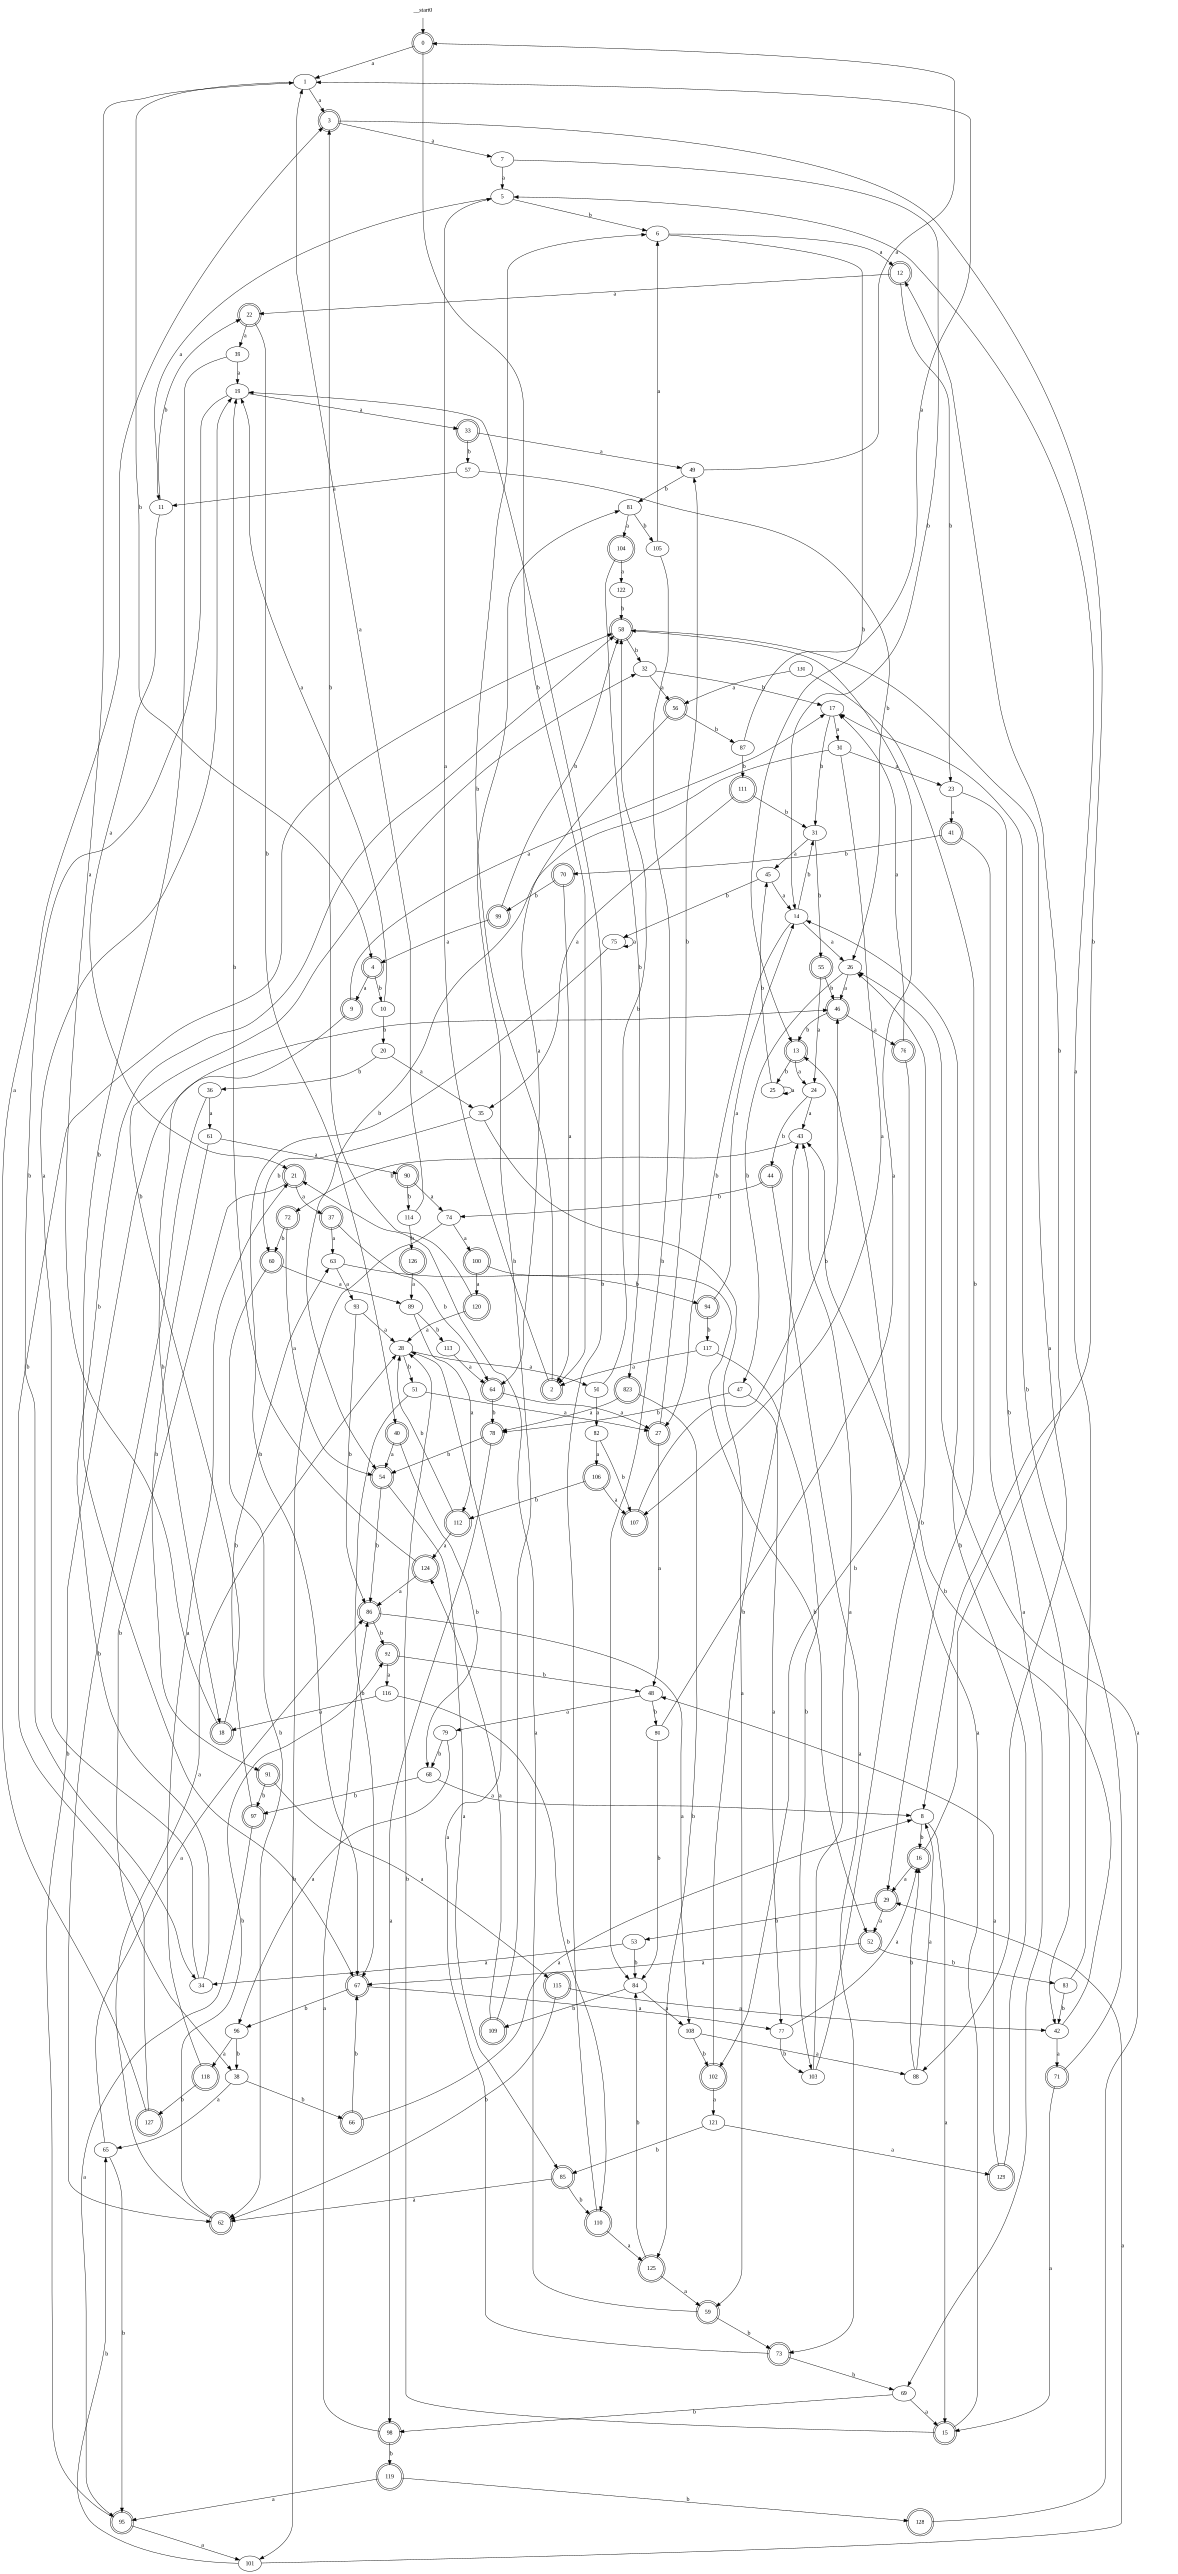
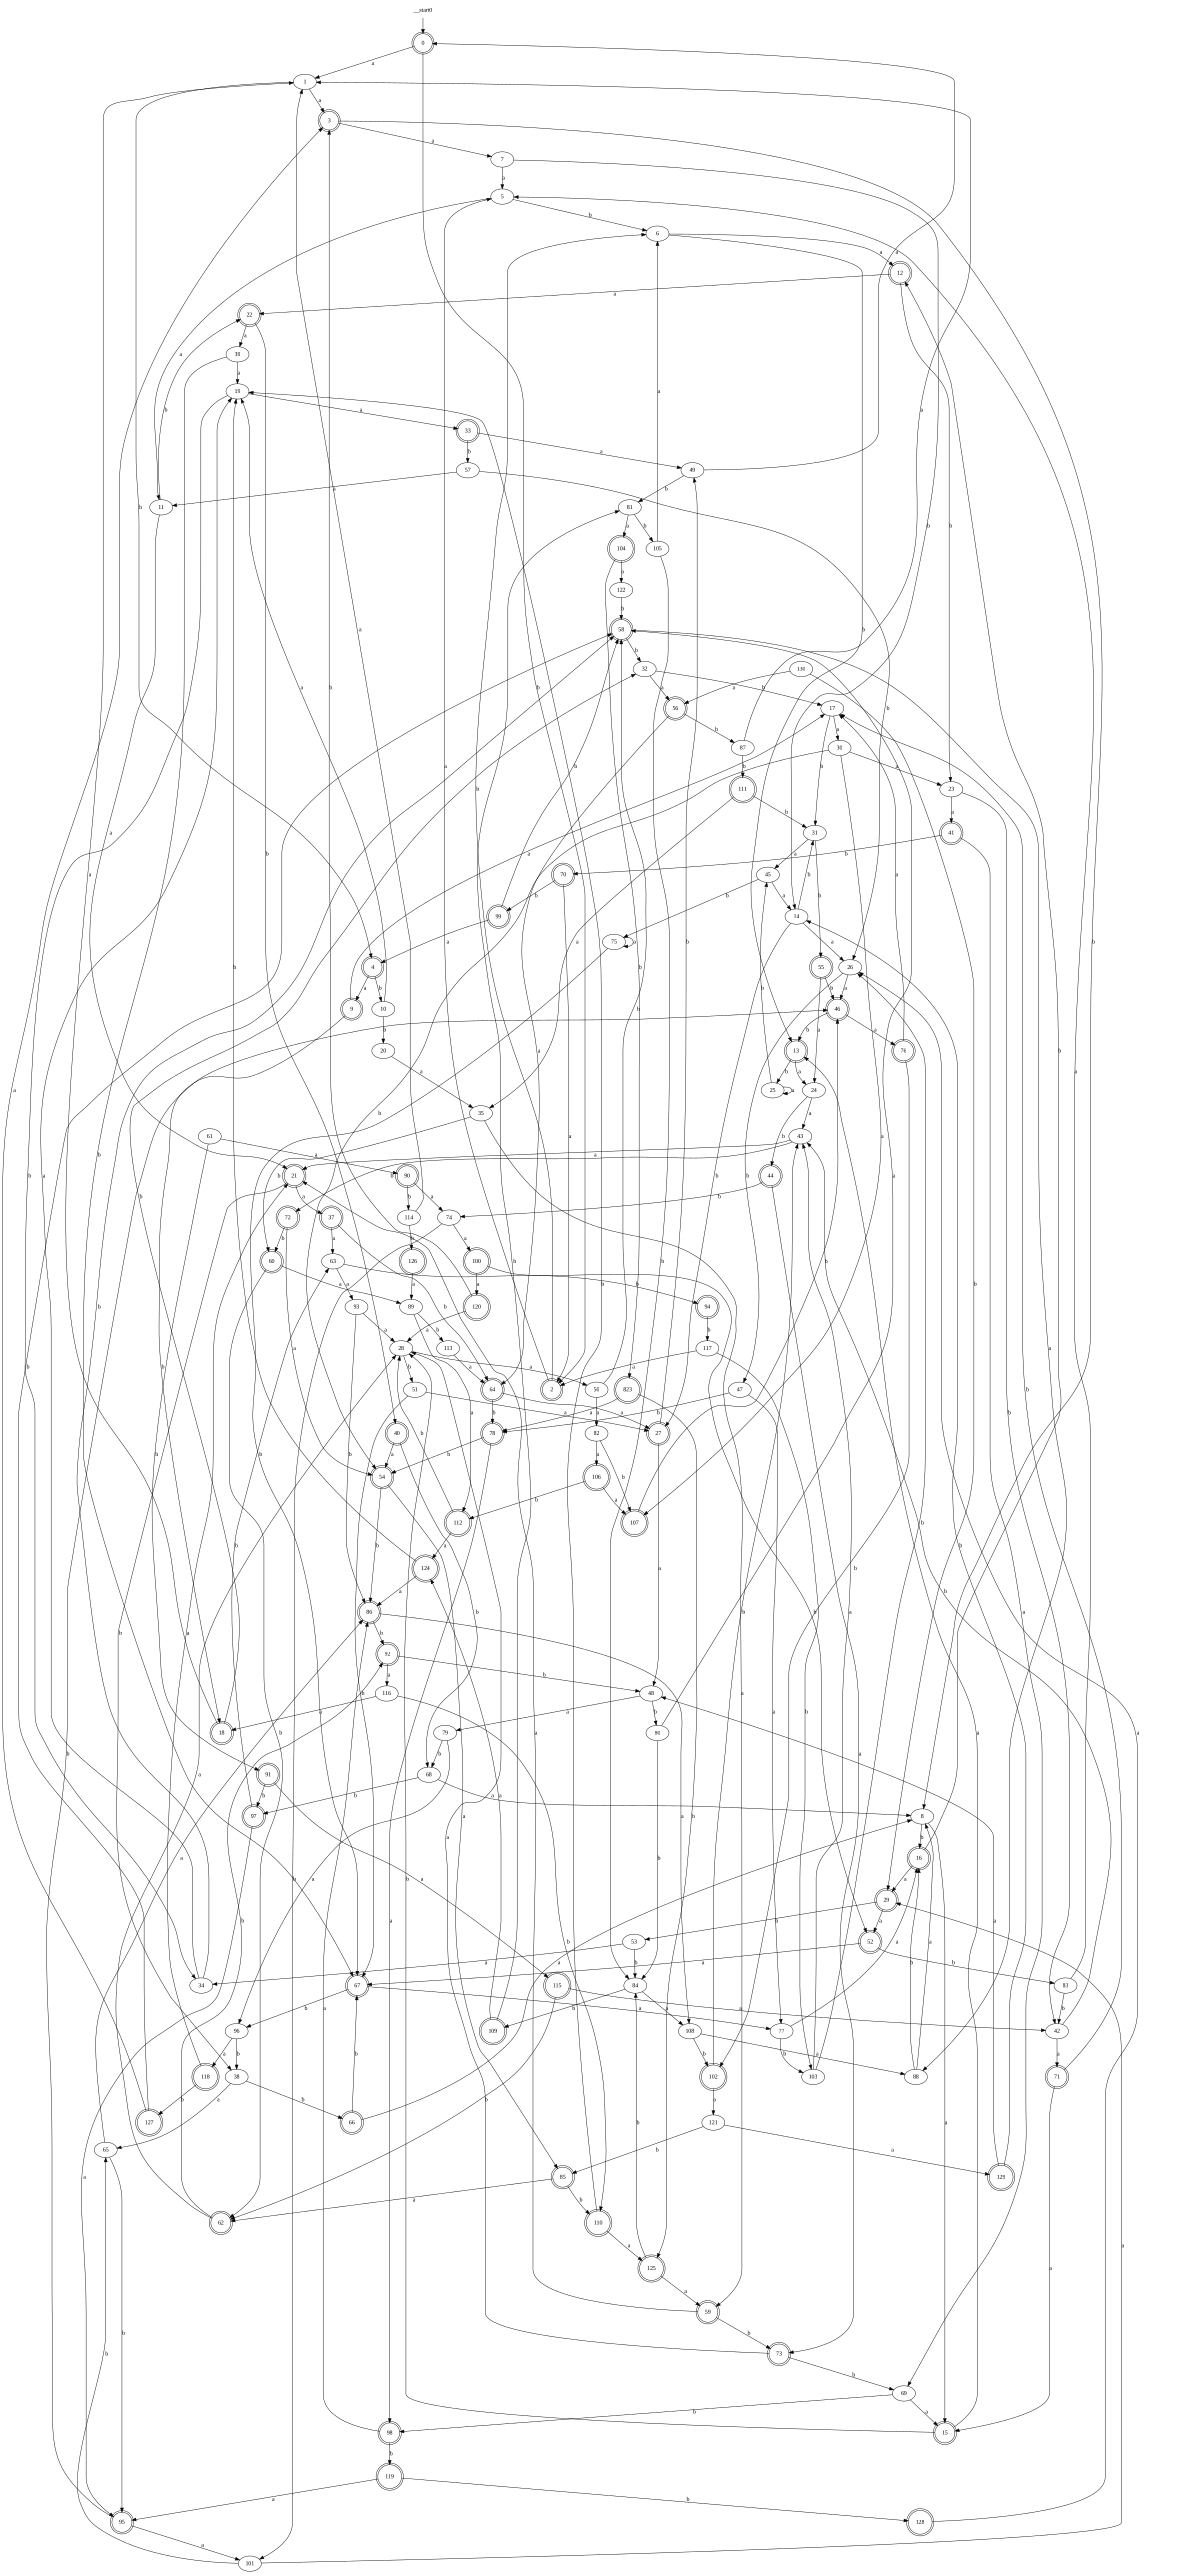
node "36": removed
edge "94" -> "14": removed, label "a"
edge "43" -> "21": added, label "a"
